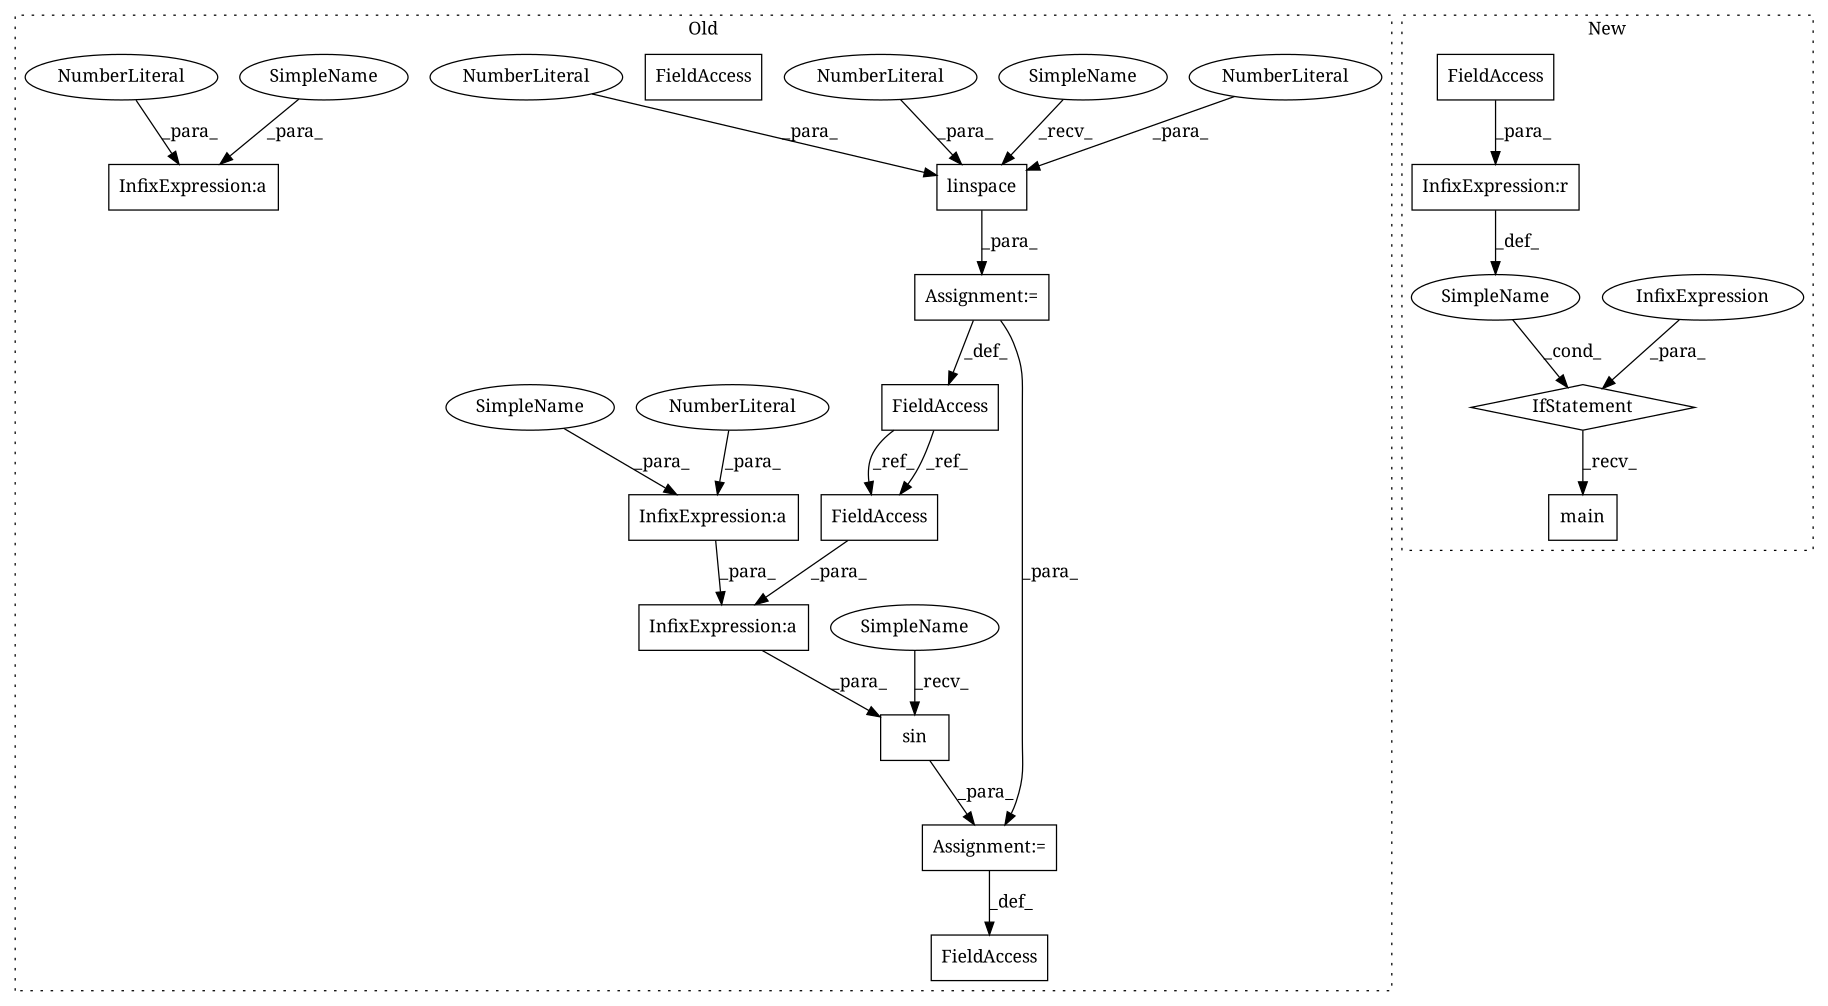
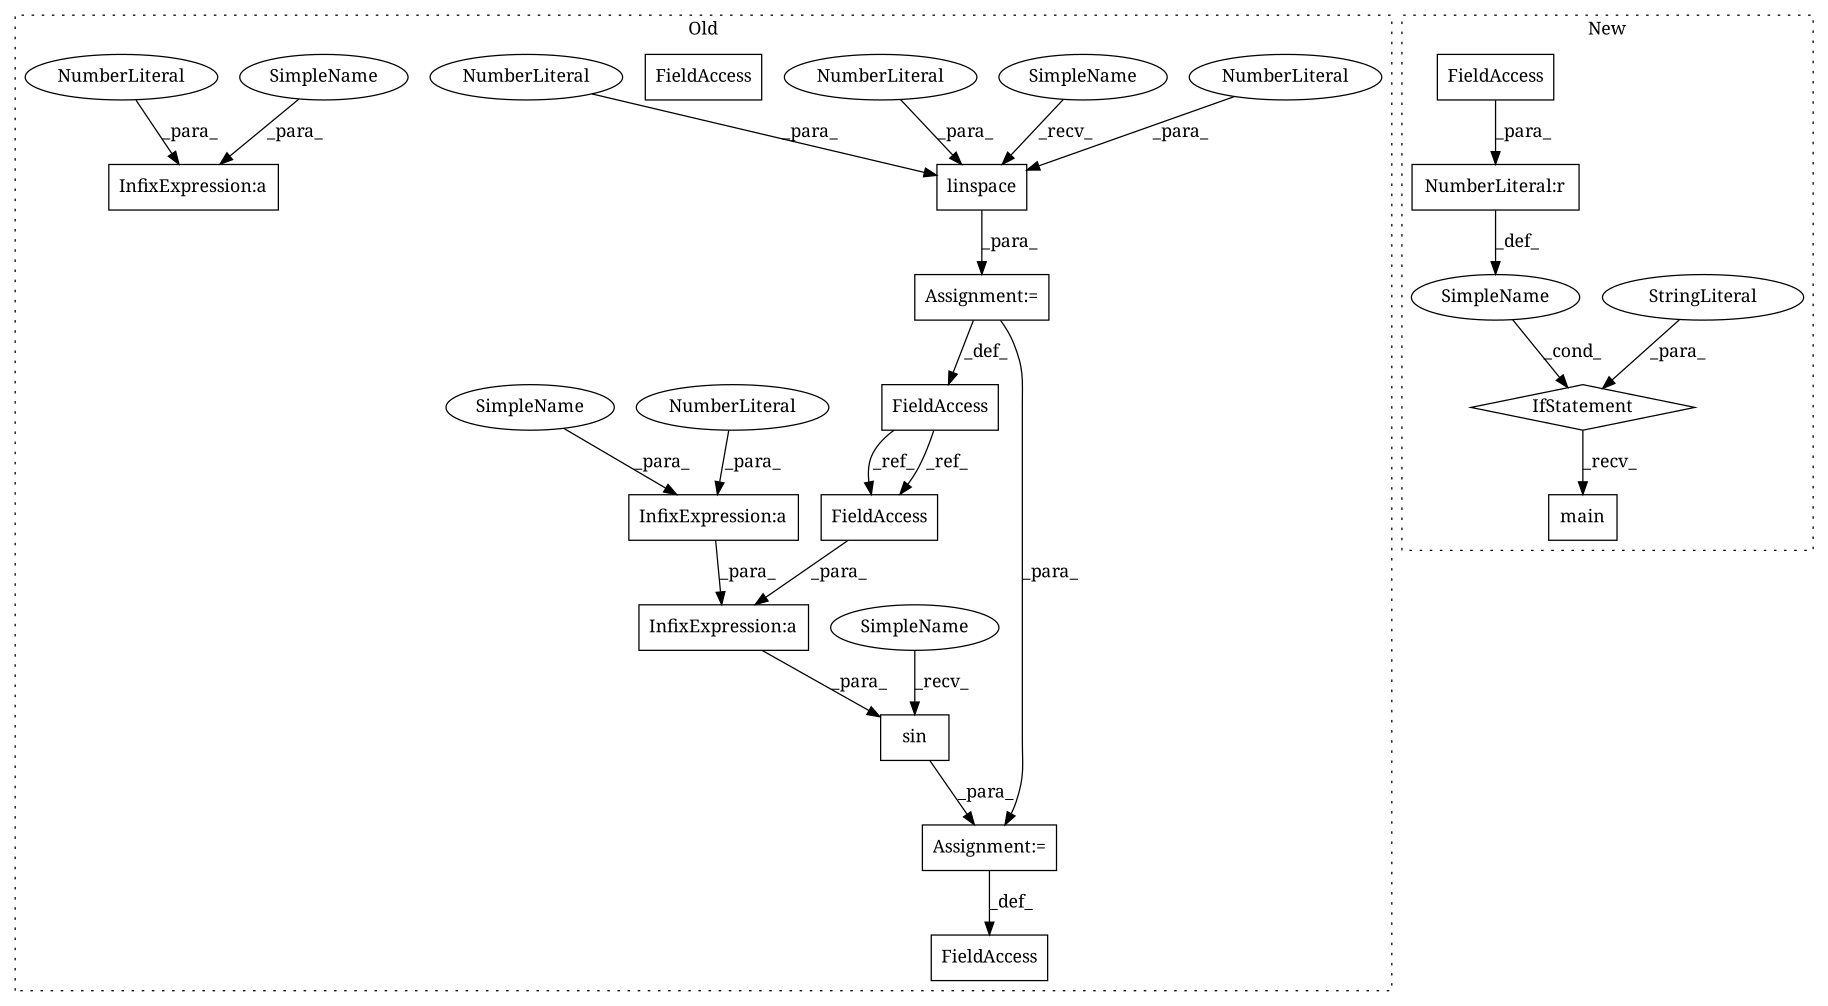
node "InfixExpression:r": label "InfixExpression:r" -> "NumberLiteral:r"
node "InfixExpression": label "InfixExpression" -> "StringLiteral"
